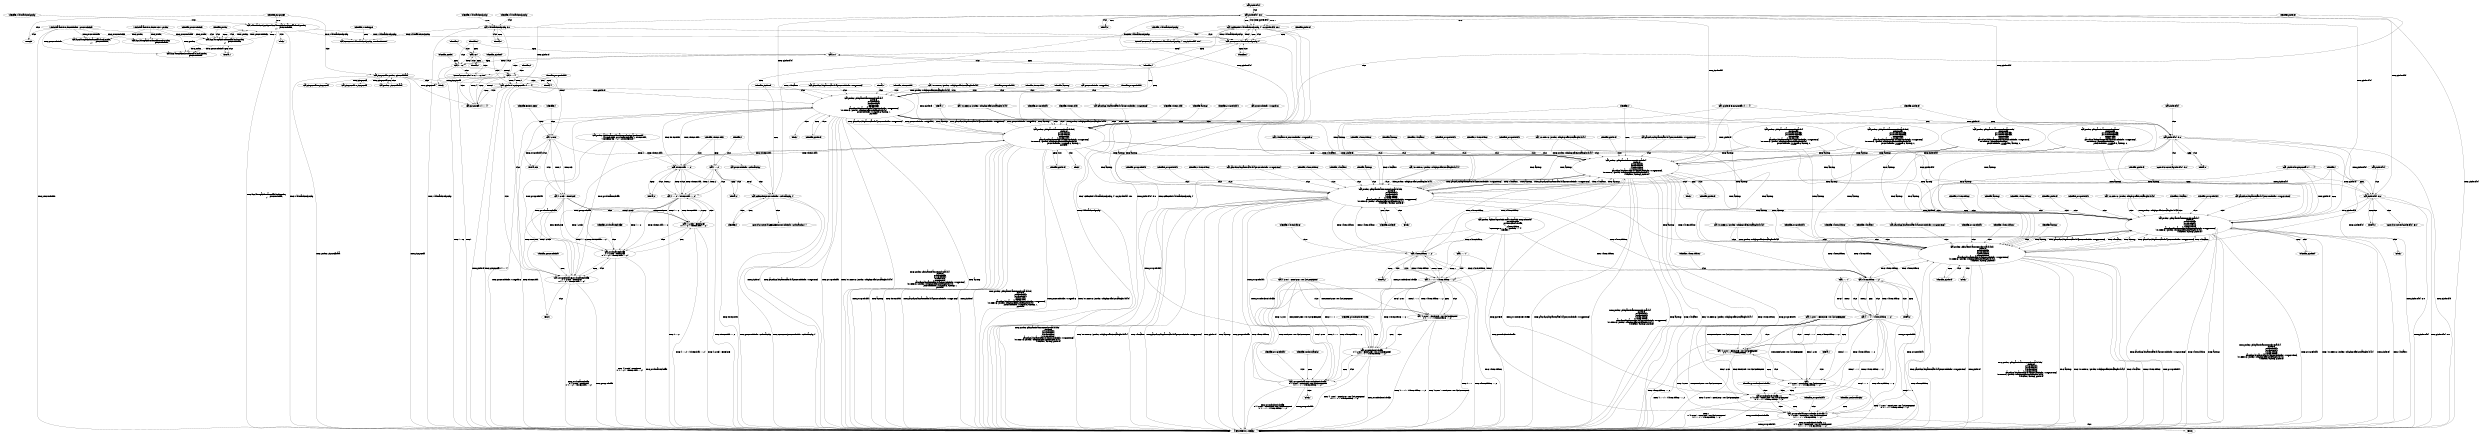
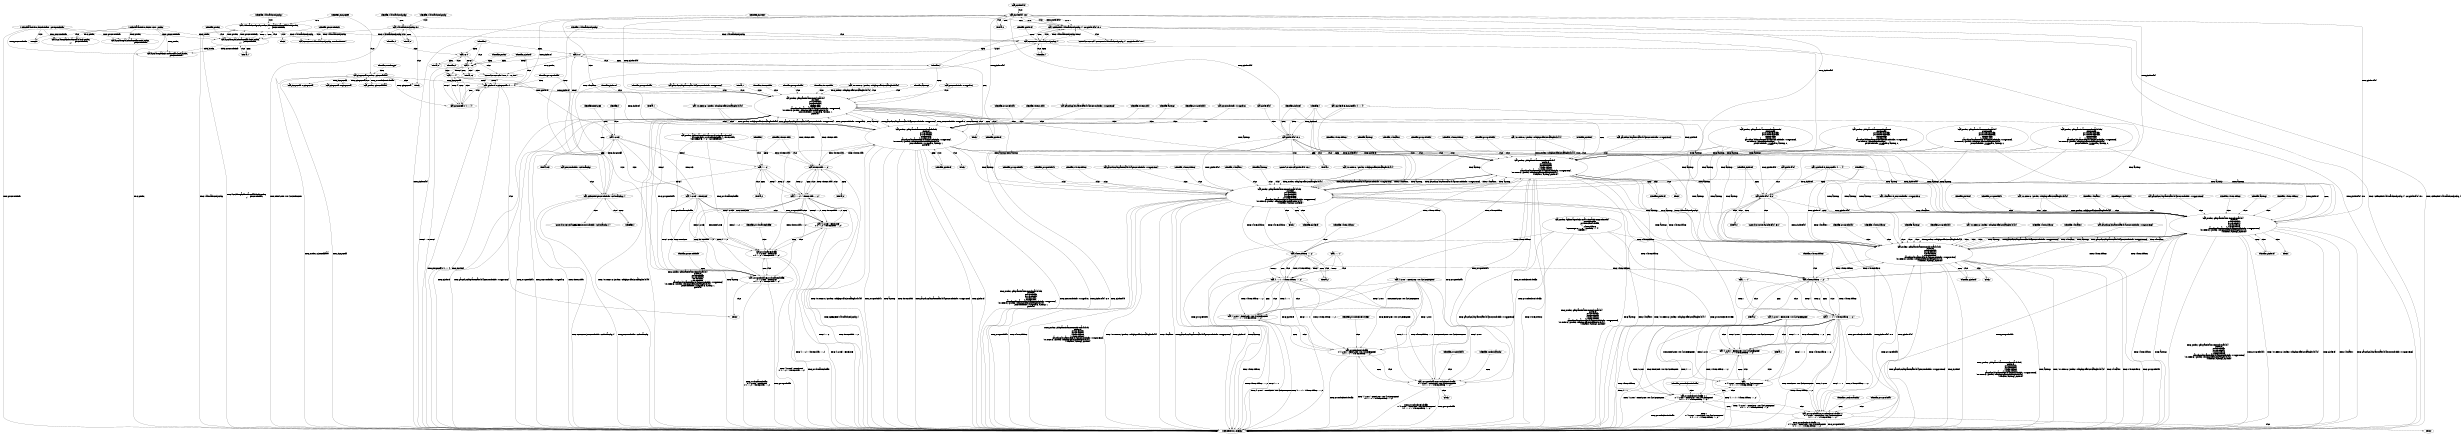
edge "(Identifier,pi2_y_coeff)" -> "1000239": now "(MethodParameterIn,dec_struct_t * ps_dec)" -> "1000239"
edge "(Identifier,u4_luma_dc_only_cbp)" -> "(Call,u4_luma_dc_only_csbp = 0)": label "DDG: " -> "CFG: "
node "(MethodParameterIn,dec_mb_info_t * ps_cur_mb_info)": label "(MethodParameterIn,dec_mb_info_t * ps_cur_mb_info)" -> "(MethodParameterIn,dec_mb_info_t * ps_tmp_mb_info)"
edge "(Identifier,u1_mb_type)" -> "(Call,CHECKBIT(u4_luma_dc_only_csbp, u1_sub_mb_num))": now "(Identifier,u1_mb_type)" -> "(Call,pi2_y_coeff = ps_dec->pi2_coeff_data)"
edge "(Call,u4_luma_dc_only_csbp = 0)" -> "(Call,CHECKBIT(u4_luma_dc_only_csbp, u1_sub_mb_num))": label "DDG: u4_buffer_dc_only_csbp" -> "DDG: u4_luma_dc_only_csbp"
edge "(Call,u4_luma_dc_only_csbp = 0)" -> "(Call,CHECKBIT(u4_luma_dc_only_csbp, i))": label "FACTOR: u4_luma_dc_only_csbp" -> "DDG: u4_luma_dc_only_csbp"
edge "(Call,CHECKBIT(u4_luma_dc_only_csbp, i))" -> "(Call,i++)": label "DDG: i" -> "SIZE: i"
edge "(Call,i++)" -> "(ControlStructure,for(i = 0; i < 16; i++))": label "AST: " -> "DDG: ps_dec"
node "(Literal,16)": added
edge "(Call,pi2_y_coeff = ps_dec->pi2_coeff_data)" -> "(Call,ps_dec->pi2_coeff_data)": label "CFG: " -> "DDG: pu1_mb_cb_rei1_buffer"
node "(Literal,4)": removed
edge "(Call,i << 4)" -> "(Call,i & 0x3)": label "DDG: i" -> "DDG: pi2_level"
node "(Identifier,BLK_UWORD)": label "(Identifier,BLK_UWORD)" -> "(Identifier,BLK_SIZE)"
node "(Call,u4_scale_u = ps_cur_mb_info->u1_qpc_div6)": removed
edge "(Call,CHECKBIT(ps_cur_mb_info->u2_luma_csbp, i))" -> "(Call,i++)": added, label "DDG: i"
edge "(Call,i & 0x3)" -> "(Literal,0x3)": label "DDG: pu1_pred_sblk" -> "CFG: "
edge "(Literal,0x3)" -> "(Call,i & 0x3)": label "AST: " -> "DDG: pi2_y_coeff"
edge "(Call,i & 0x3)" -> "(Call,ps_cur_mb_info->u2_luma_csbp)": now "(Call,i & 0x3)" -> "(Call,i >> 2)"
edge "(Call,(i >> 2) * (ui_rec_width << 2))" -> "(Call,ui_rec_width << 2)": label "DDG: 0" -> "CFG: "
edge "(Call,u4_luma_dc_only_csbp = 0)" -> "(MethodReturn,WORD32)": label "DDG: u4_luma_dc_only_csbp" -> "DDG: BLK_SIZE * YUV420SP_FACTOR"
node "(Call,u4_scale_v = ps_cur_mb_info->u1_qpcr_div6)": added
edge "(Call,ui_rec_width << 2)" -> "(MethodReturn,WORD32)": label "DDG: ui_rec_width" -> "DDG: CHECKBIT(u4_luma_dc_only_csbp, i)"
edge "(MethodParameterIn,dec_struct_t * ps_dec)" -> "(MethodReturn,WORD32)": added, label "DDG: ps_dec"
